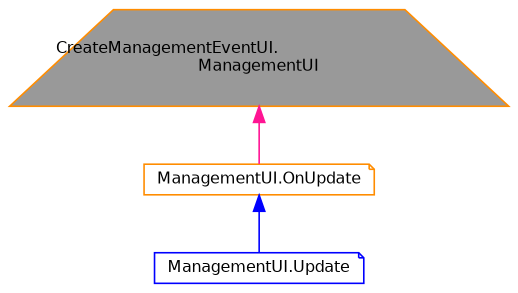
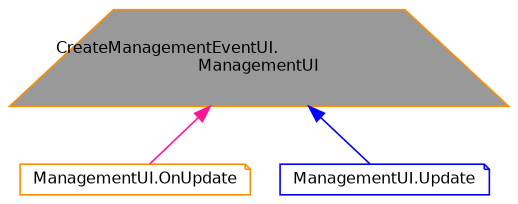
edge "ManagementUI.Update" -> "ManagementUI.OnUpdate": now "ManagementUI.Update" -> "CreateManagementEventUI. ManagementUI"
